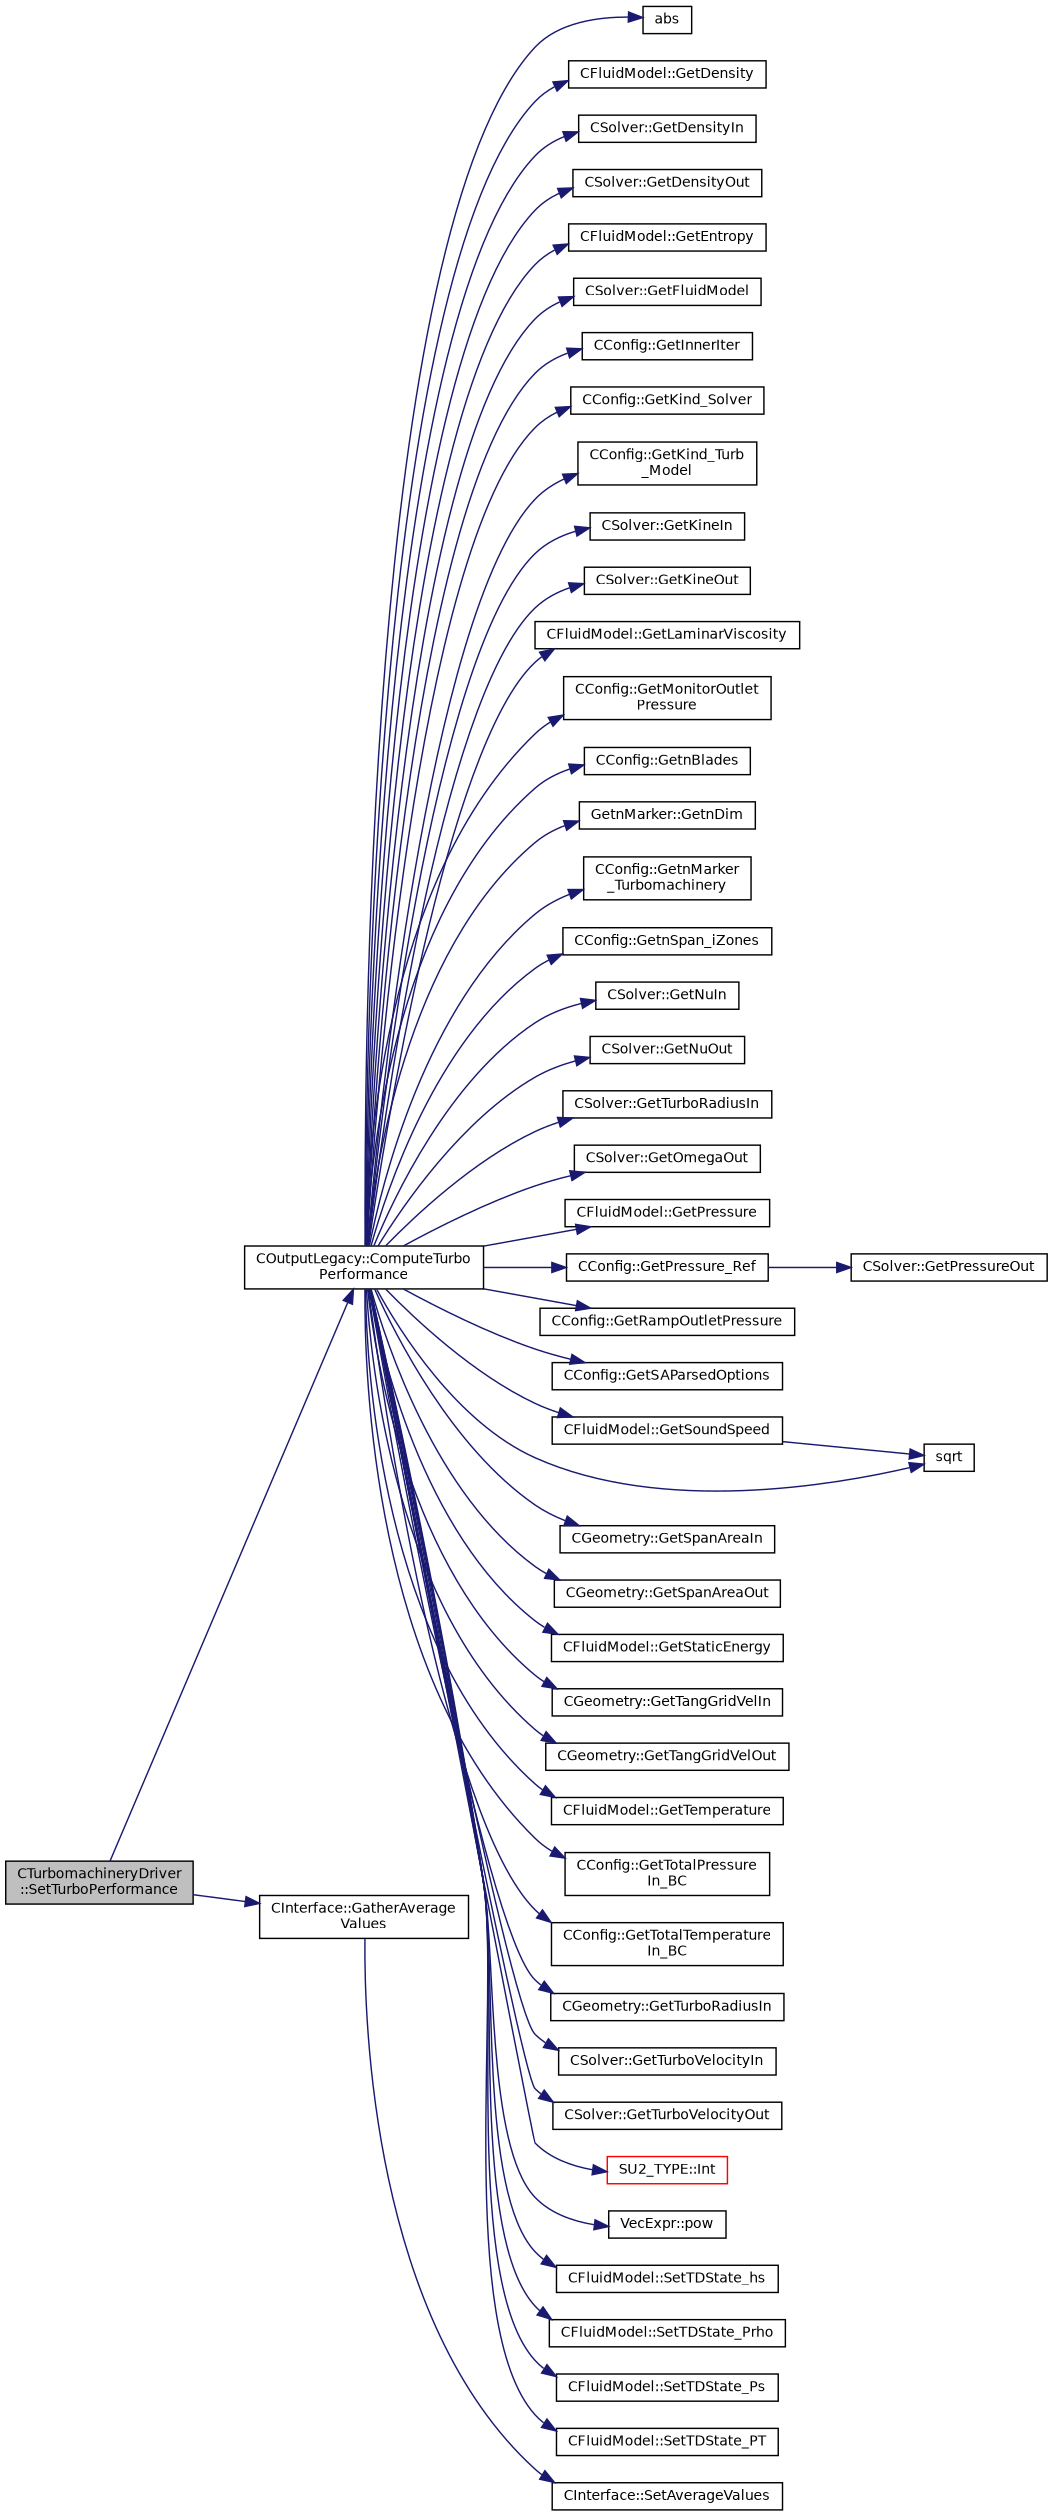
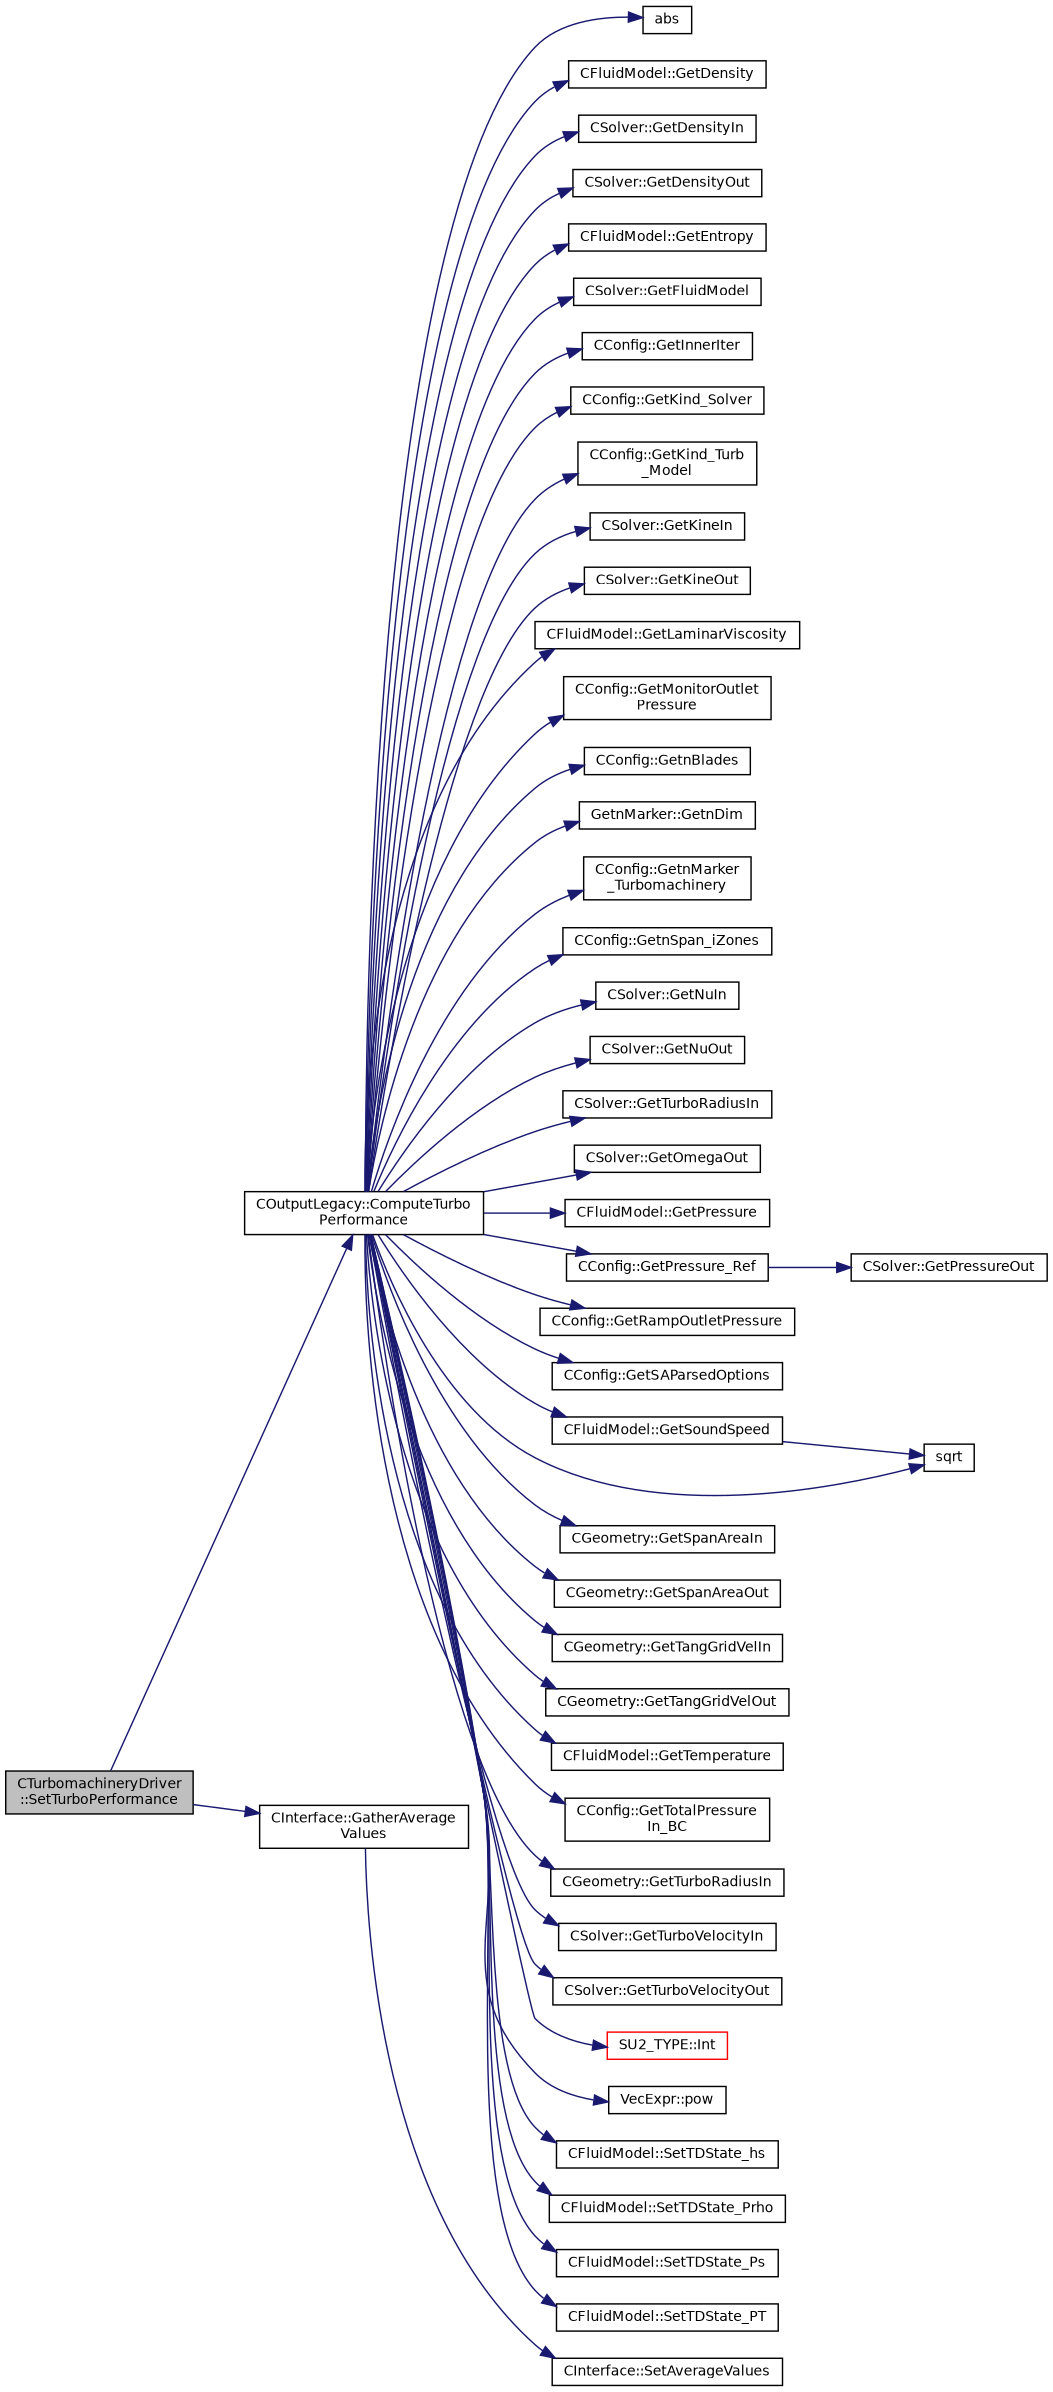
node "CFluidModel::GetStaticEnergy": removed
node "CConfig::GetTotalTemperature In_BC": removed
